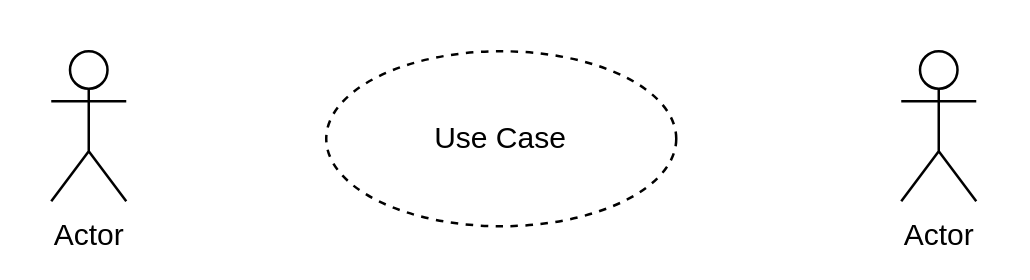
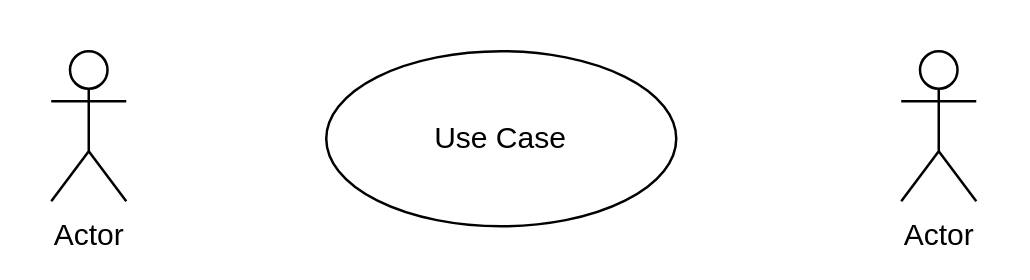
node "Use Case": style dashed -> solid
